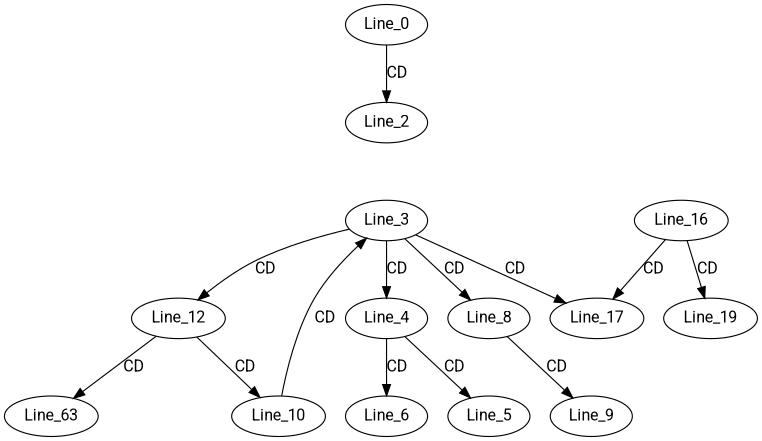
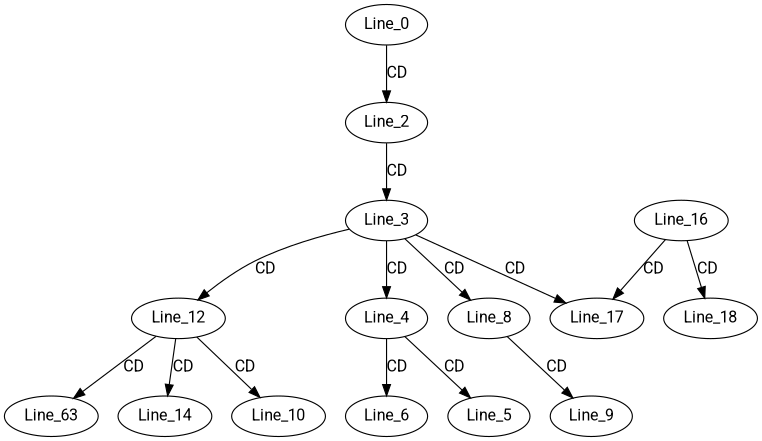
edge "Line_10" -> "Line_3": now "Line_2" -> "Line_3"
node "Line_19": label "Line_19" -> "Line_18"
node "Line_14": added
